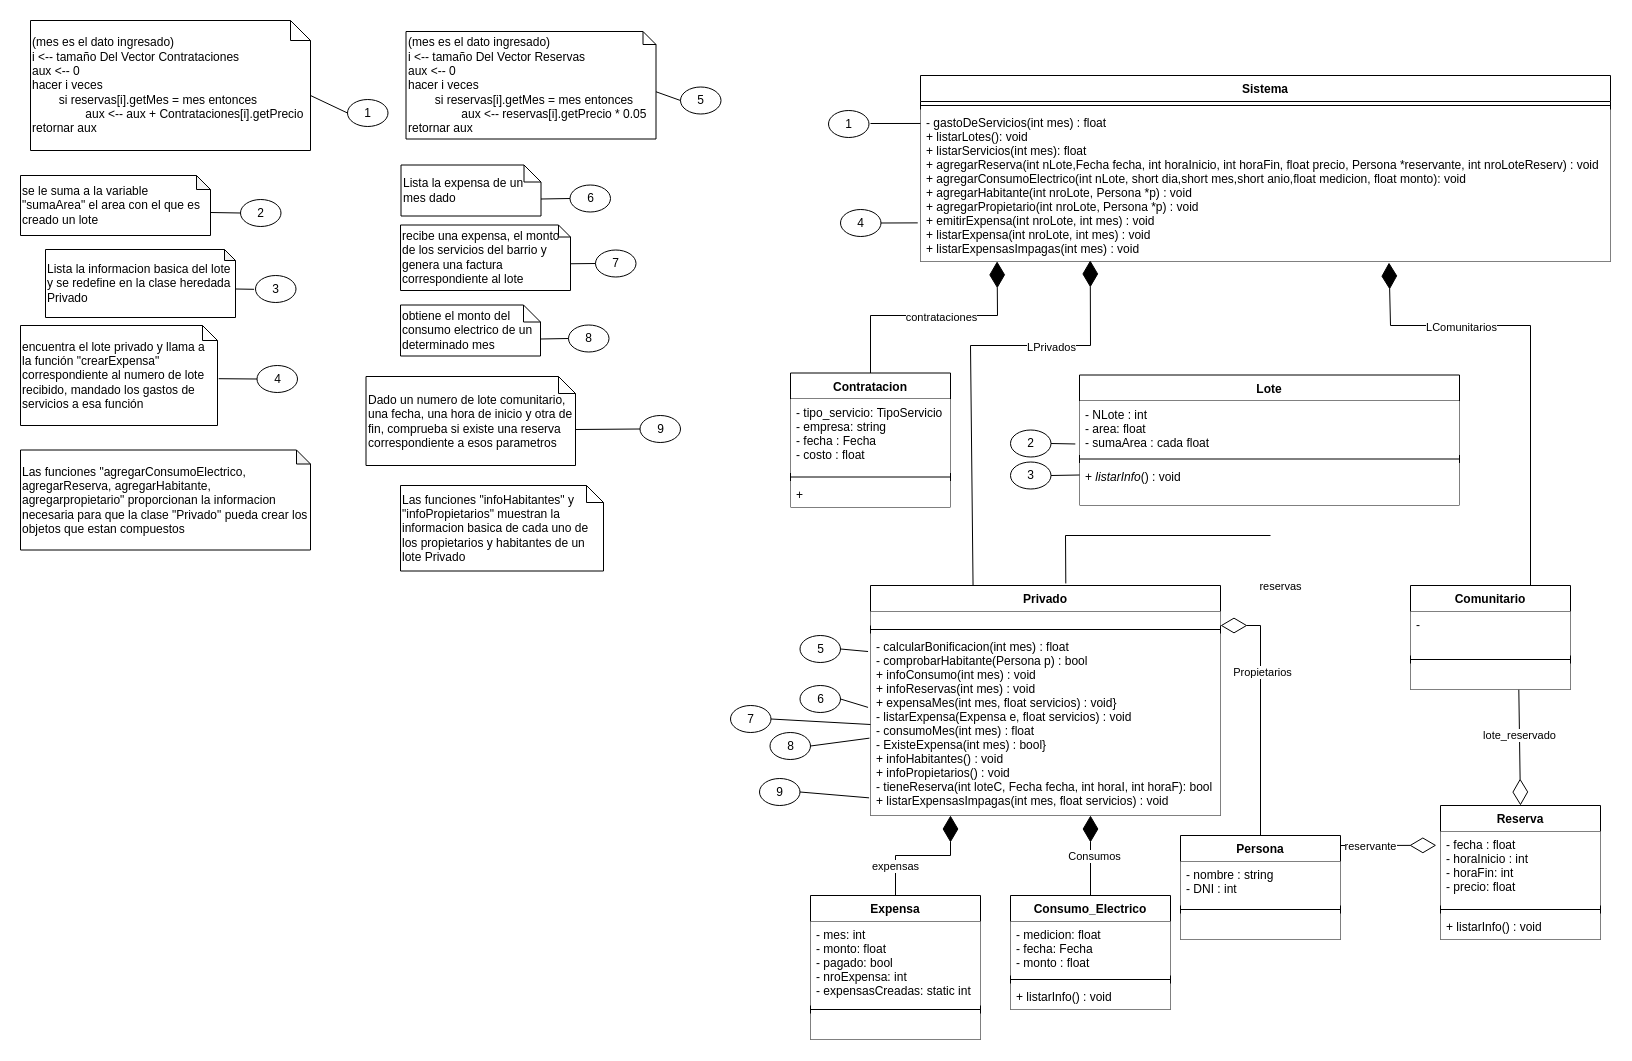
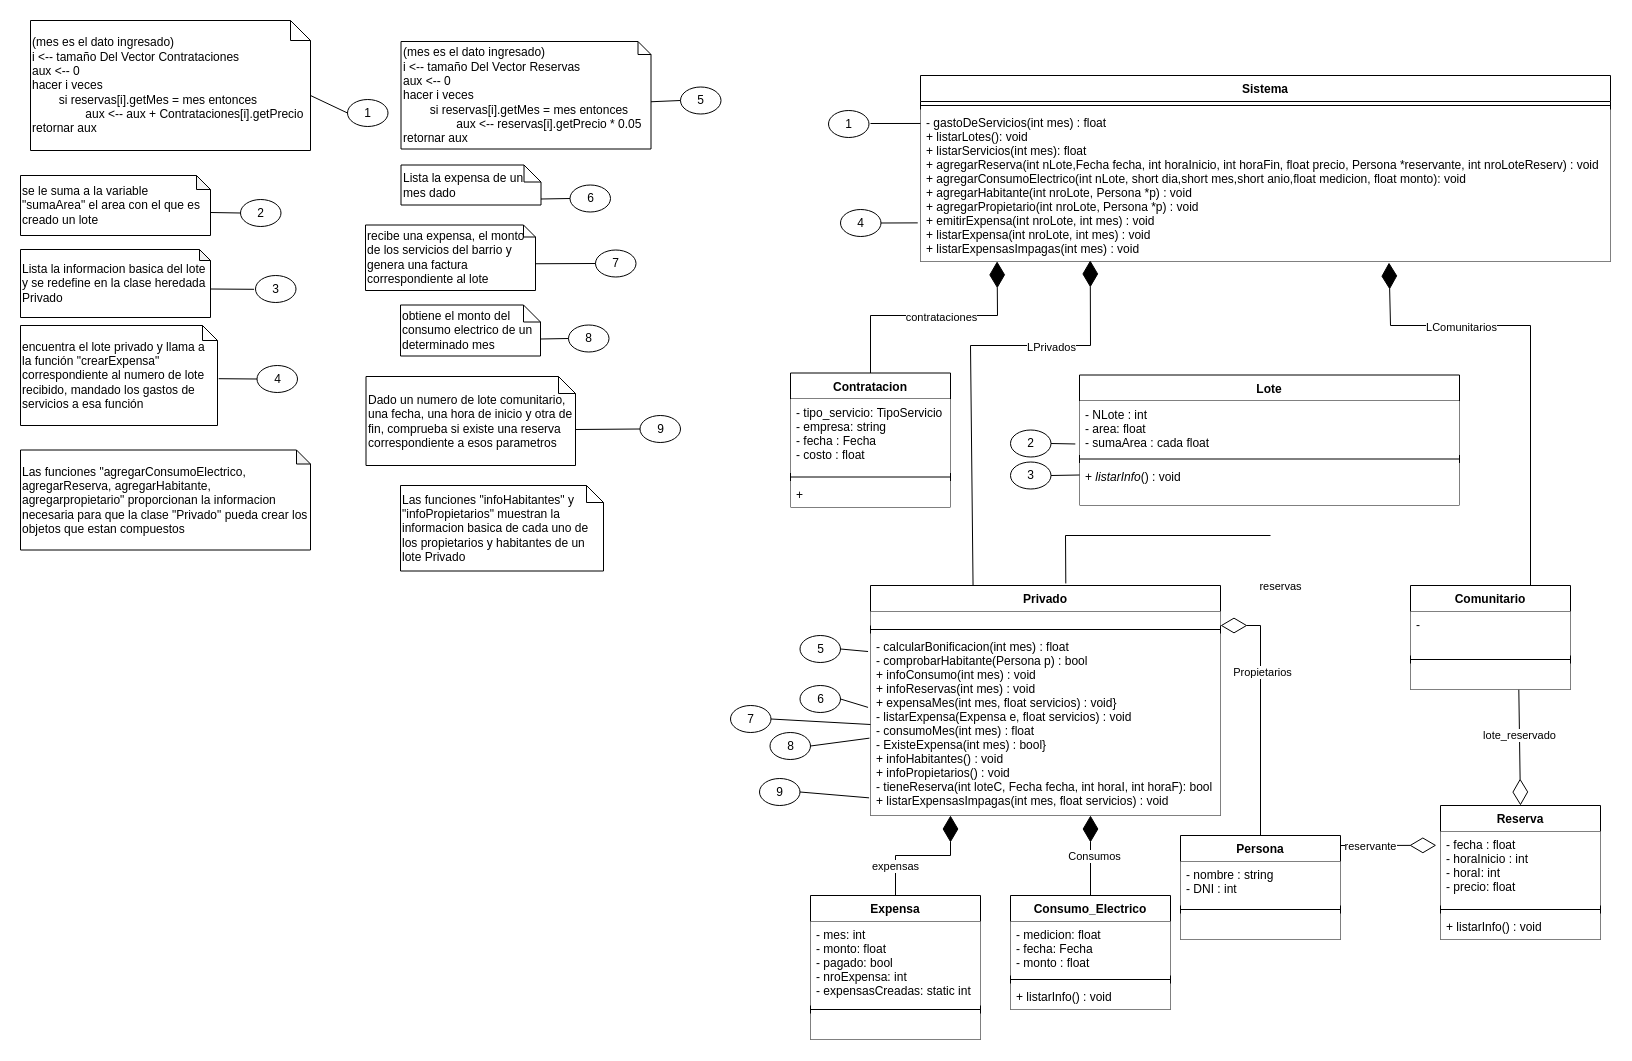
node "(mes es el dato ingresado) i <-- tamaño Del Vector Reservas aux <-- 0 hacer i veces si reservas[i].getMes = mes entonces aux <-- reservas[i].getPrecio * 0.05 retornar aux": moved (531, 85) -> (526, 95)
node "Lista la expensa de un mes dado": size 140x51 -> 140x40
node "recibe una expensa, el monto de los servicios del barrio y genera una factura correspondiente al lote": moved (486, 258) -> (451, 258)
node "Lista la informacion basica del lote y se redefine en la clase heredada Privado": moved (141, 284) -> (116, 284)
node "- fecha : float - horaInicio : int - horaFin: int - precio: float": label "- fecha : float - horaInicio : int - horaFin: int - precio: float" -> "- fecha : float - horaInicio : int - horaI: int - precio: float"
